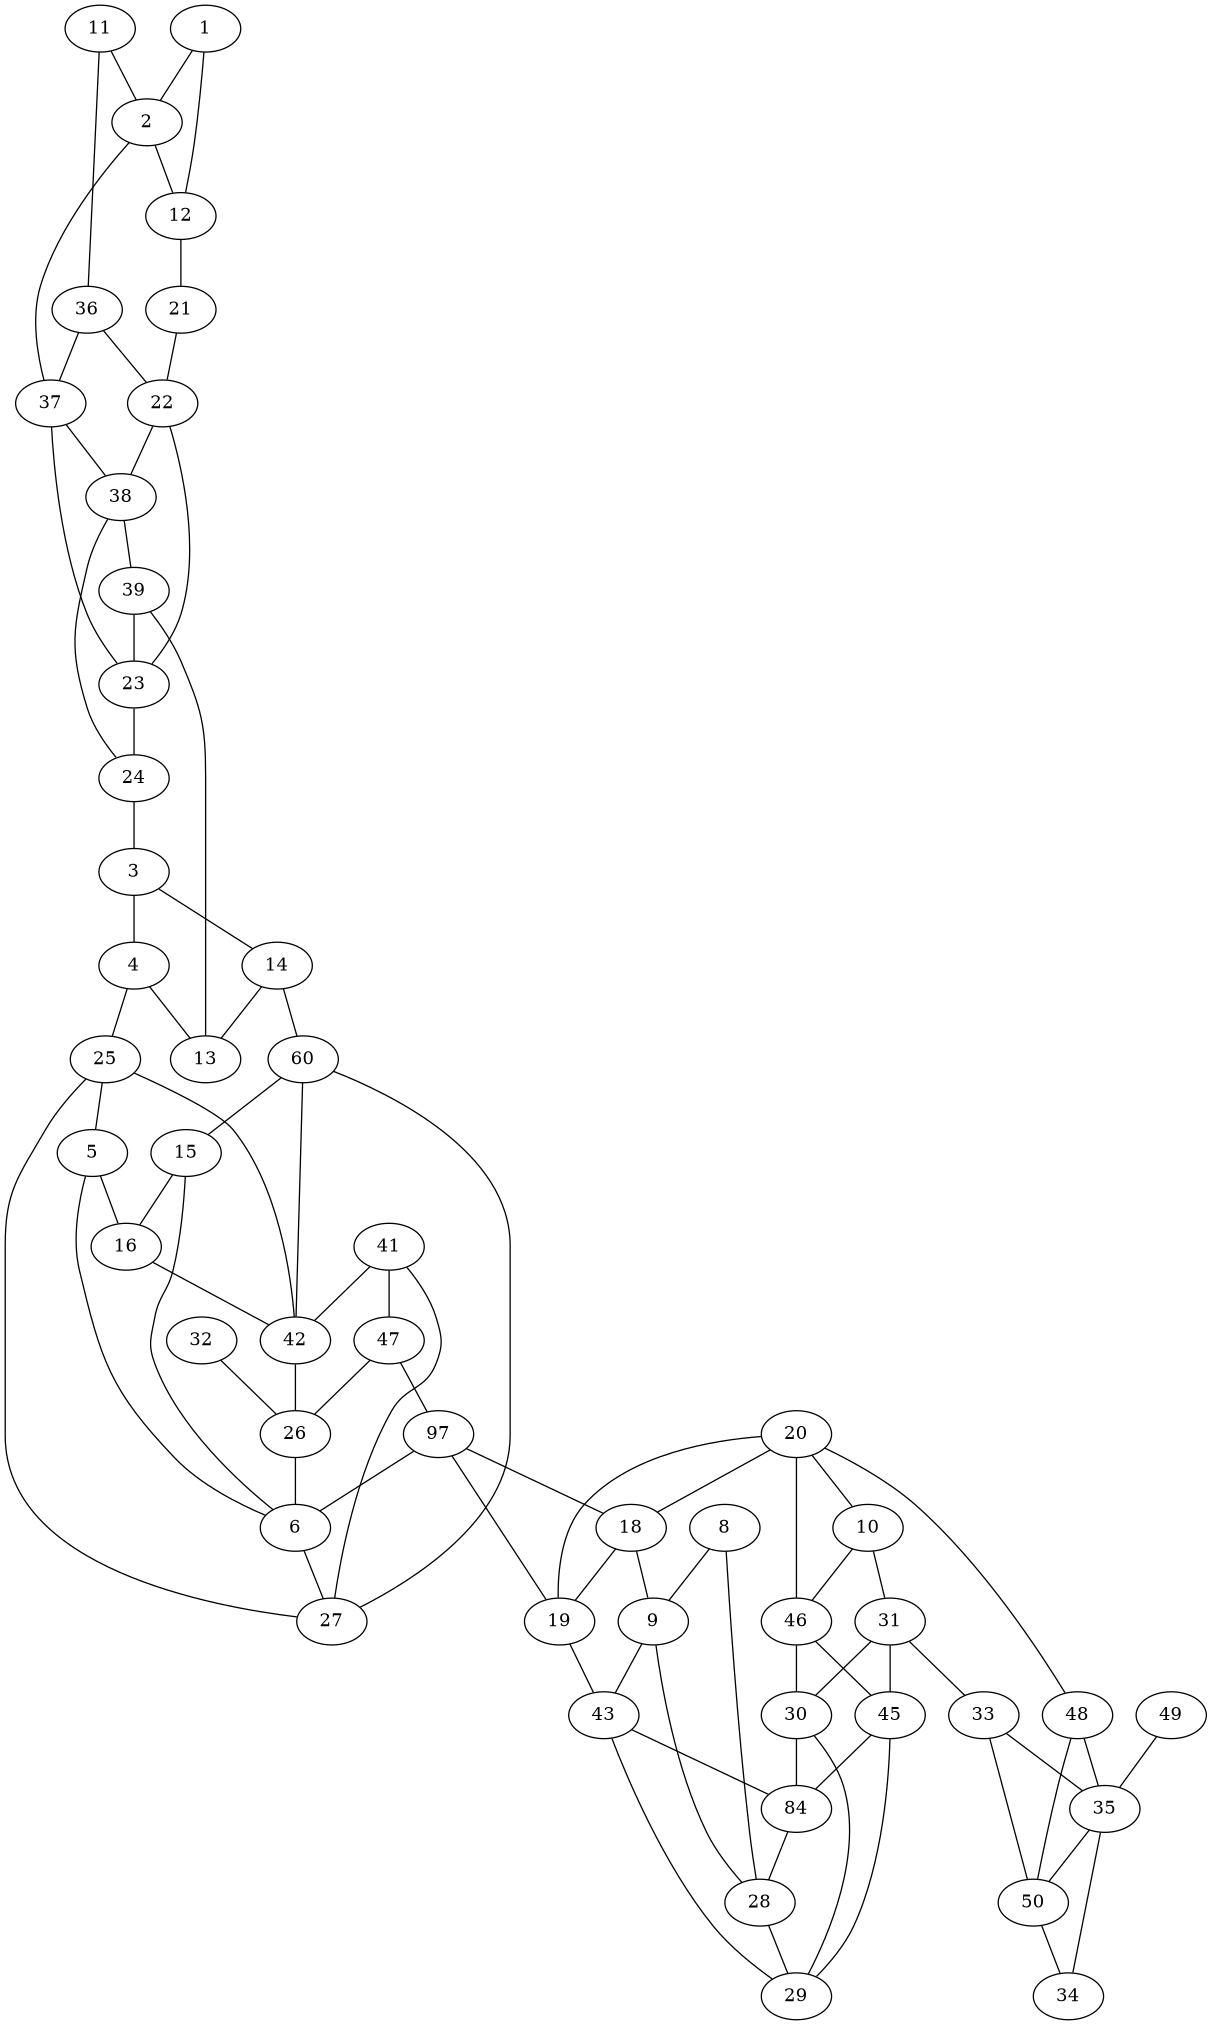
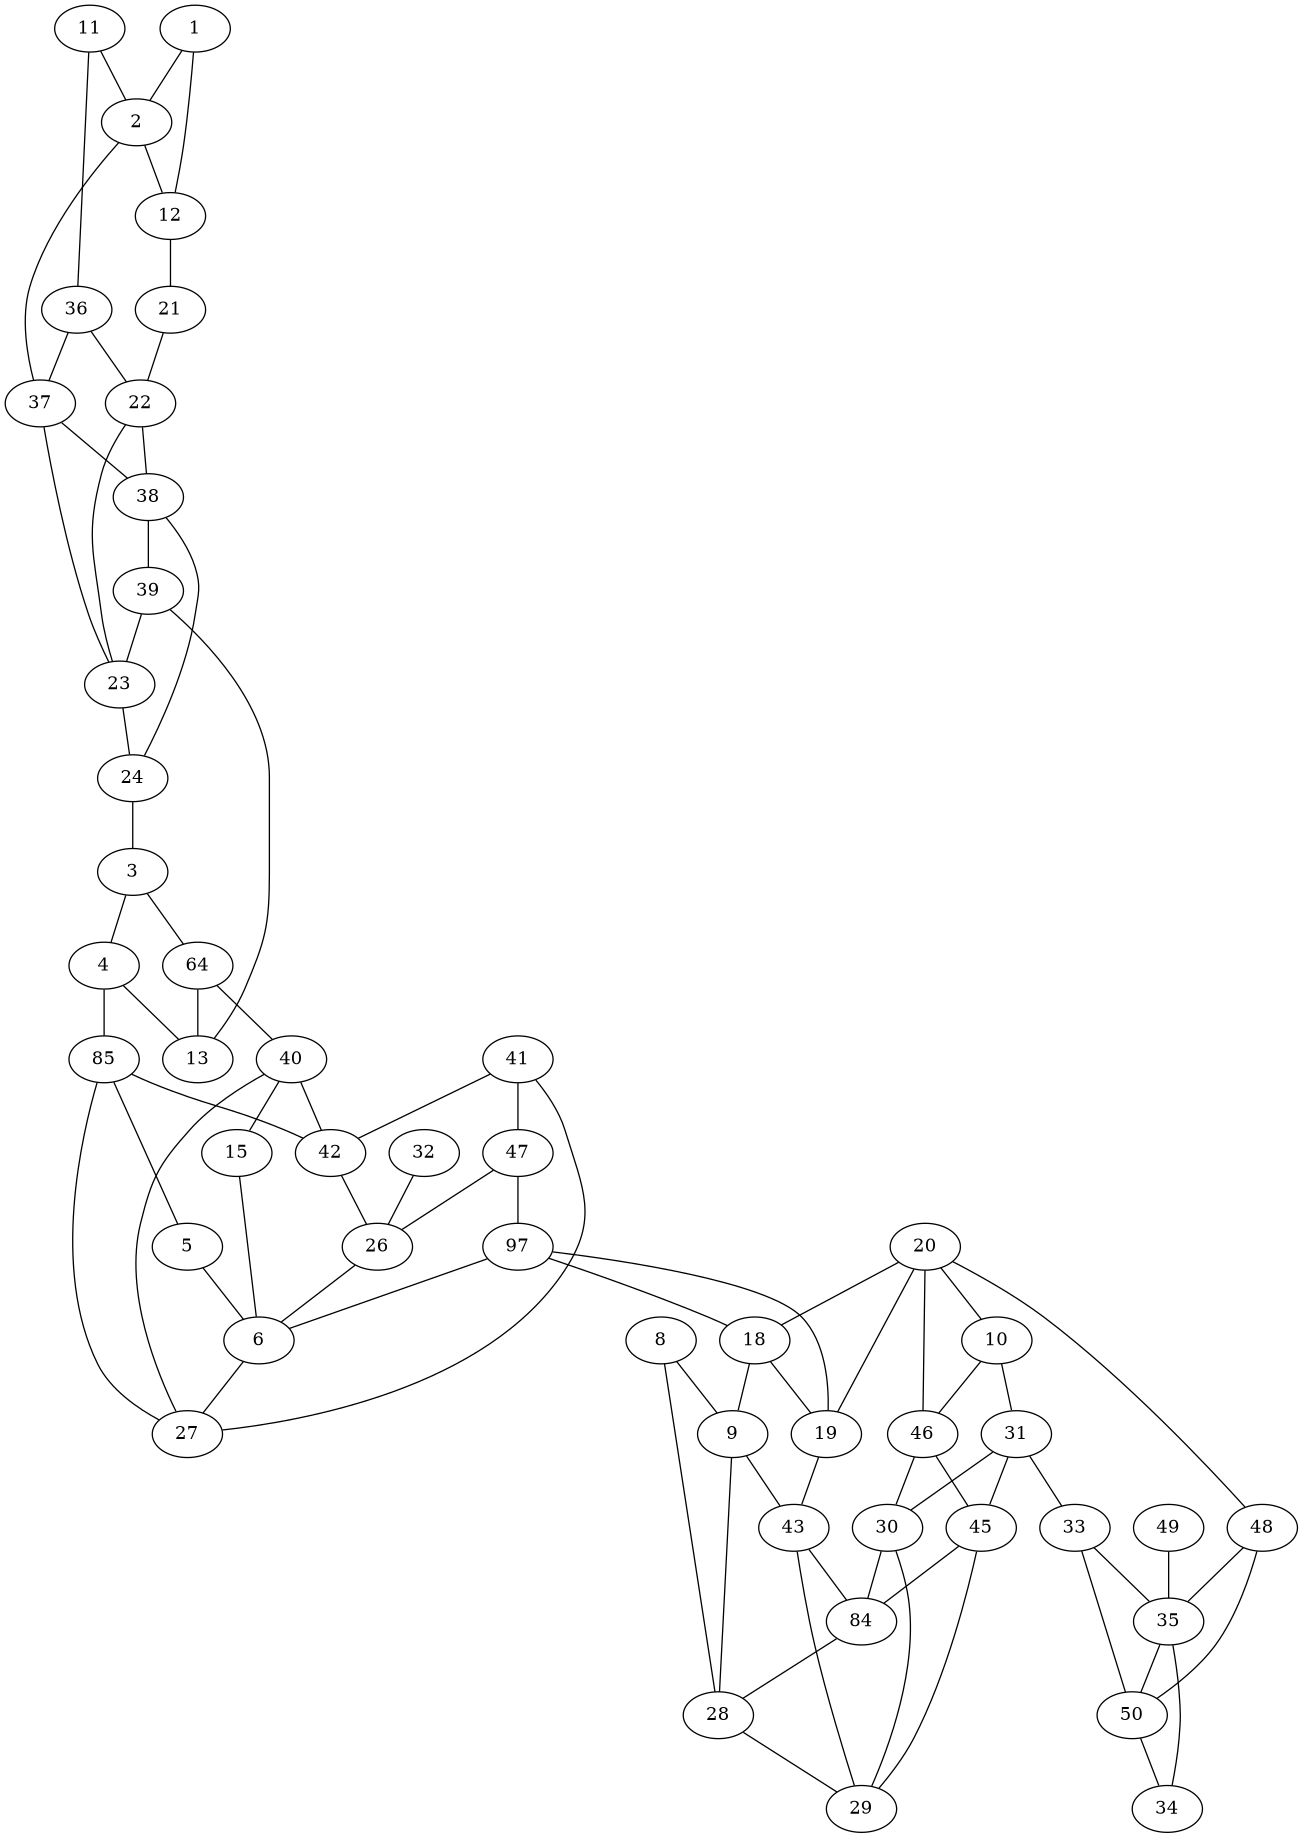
node "14": label "14" -> "64"
node "25": label "25" -> "85"
node "60": label "60" -> "40"
node "16": removed
